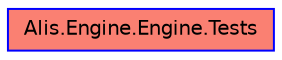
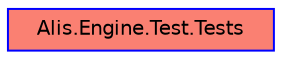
node "Alis.Engine.Engine.Tests": label "Alis.Engine.Engine.Tests" -> "Alis.Engine.Test.Tests"
